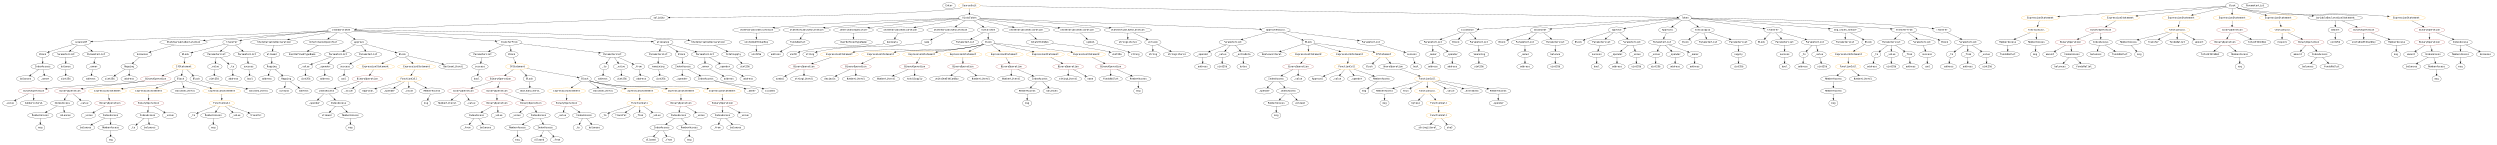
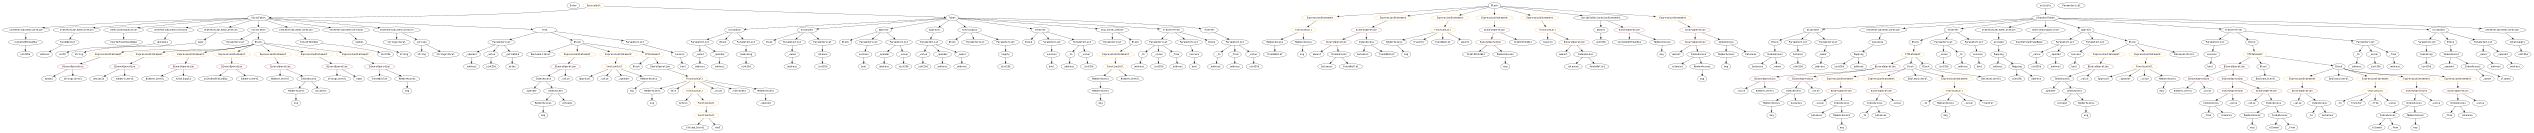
edge "SourceUnit" -> "solidity": removed
node "approveAndCall": label "approveAndCall" -> "from"
